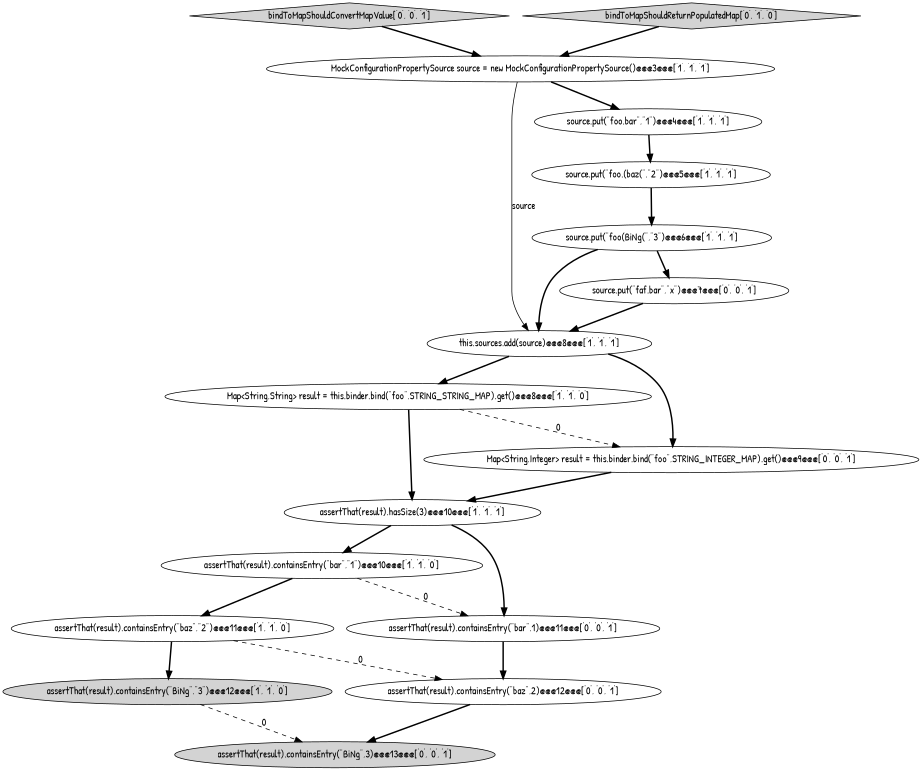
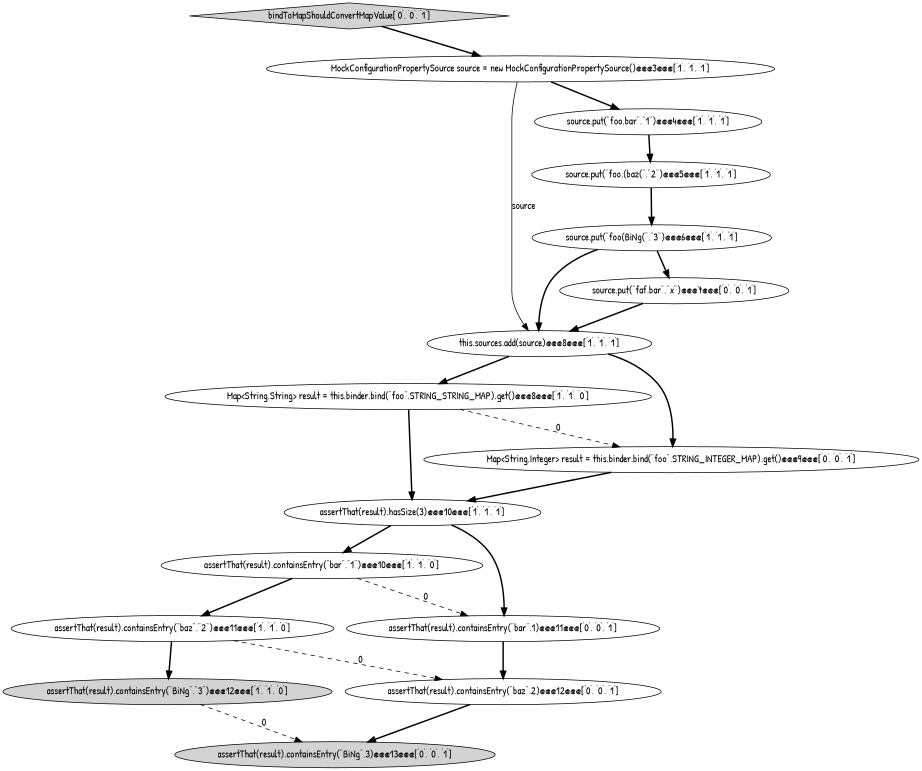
node "bindToMapShouldReturnPopulatedMap['0', '1', '0']": removed
